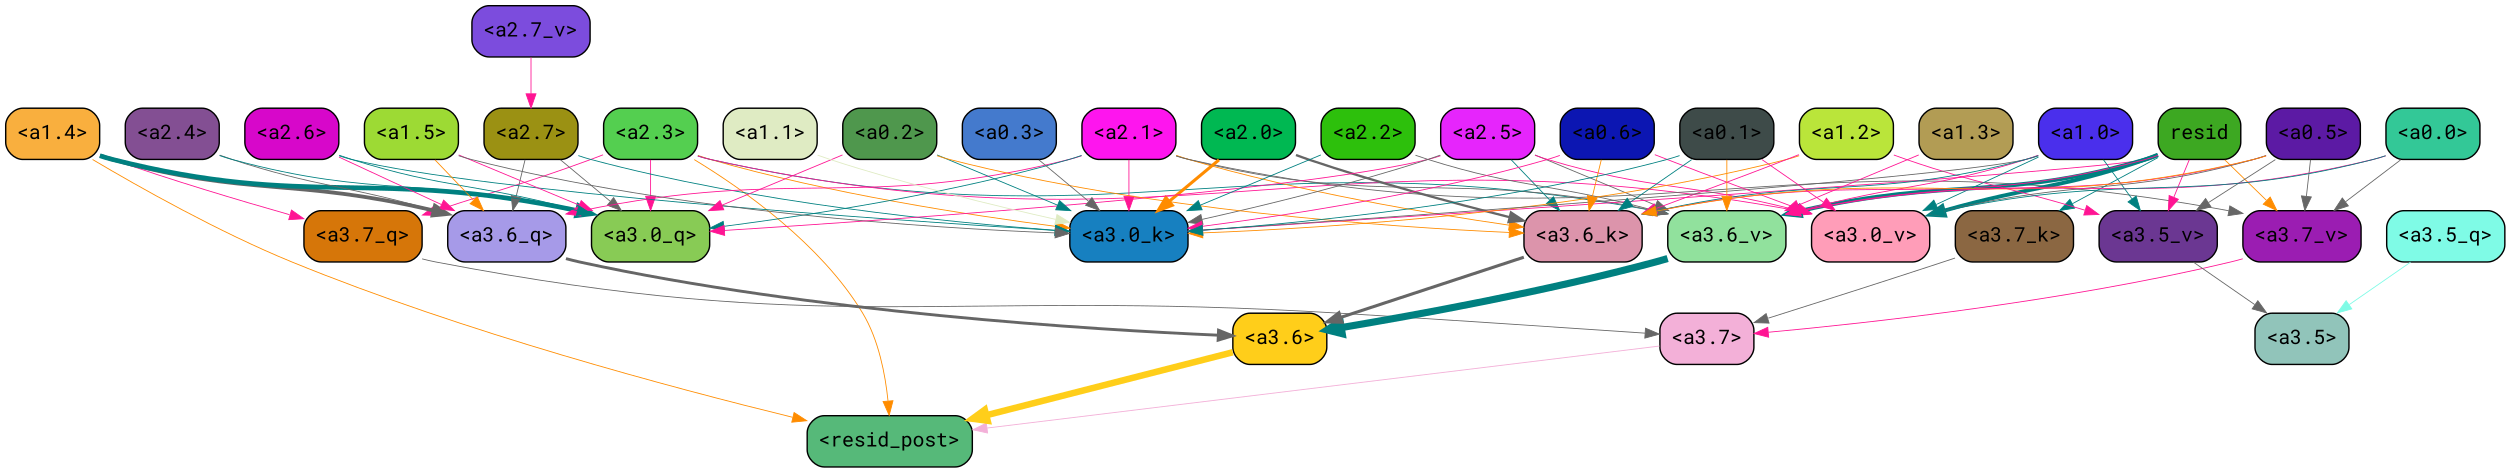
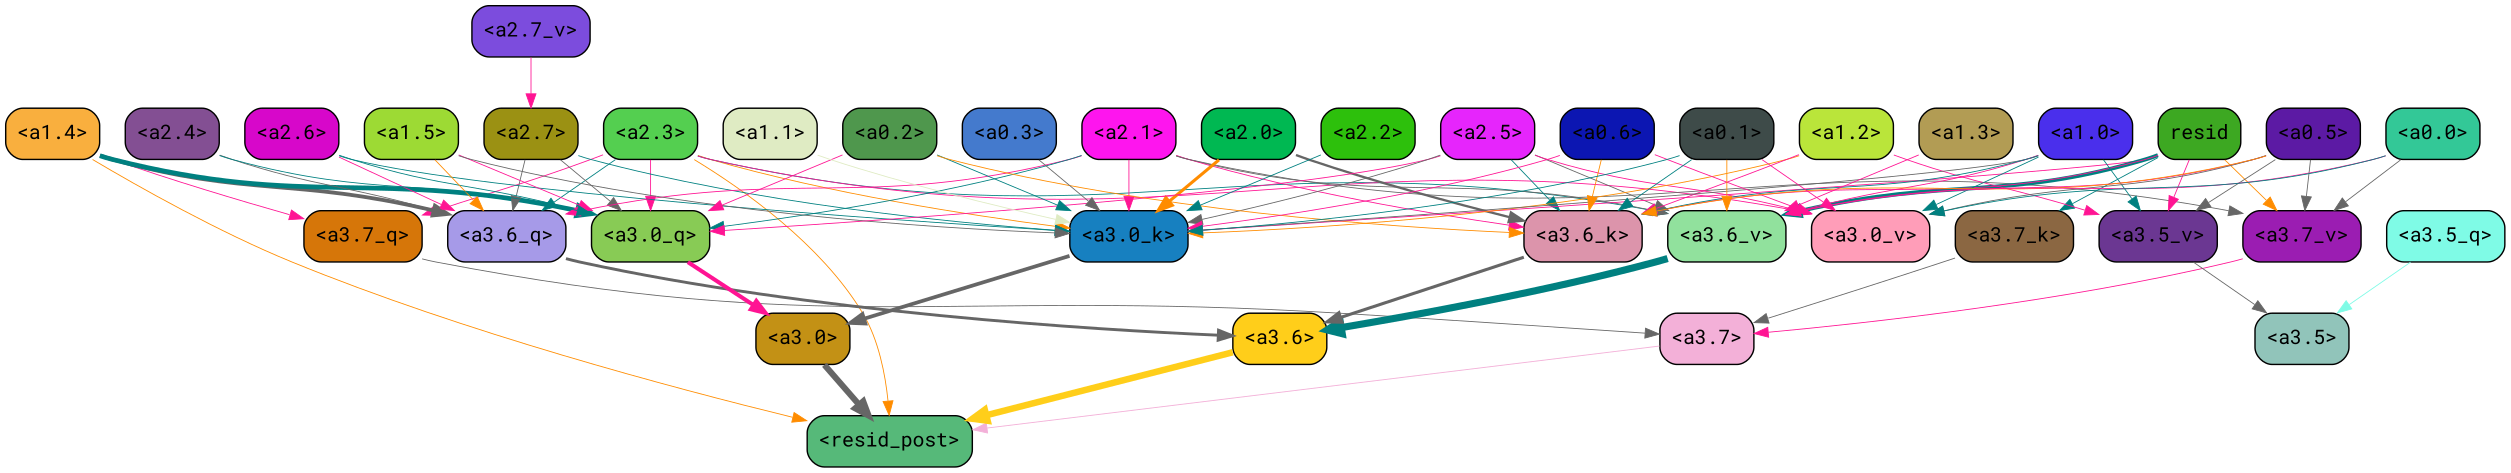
edge "<a2.3>" -> "<a3.6_q>": added
edge "<a2.2>" -> "<a3.6_v>": removed
edge "resid" -> "<a3.0_v>": removed
edge "<a2.1>" -> "<a3.6_k>": color darkorange -> deeppink
node "<a3.0>": added
